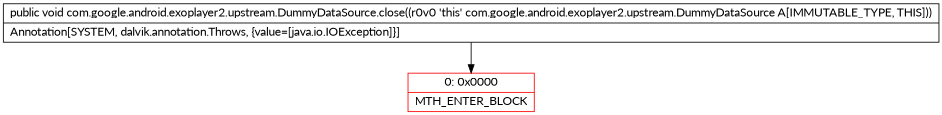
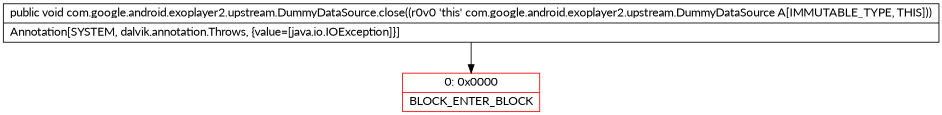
node "0: 0x0000": text "MTH_ENTER_BLOCK" -> "BLOCK_ENTER_BLOCK"
